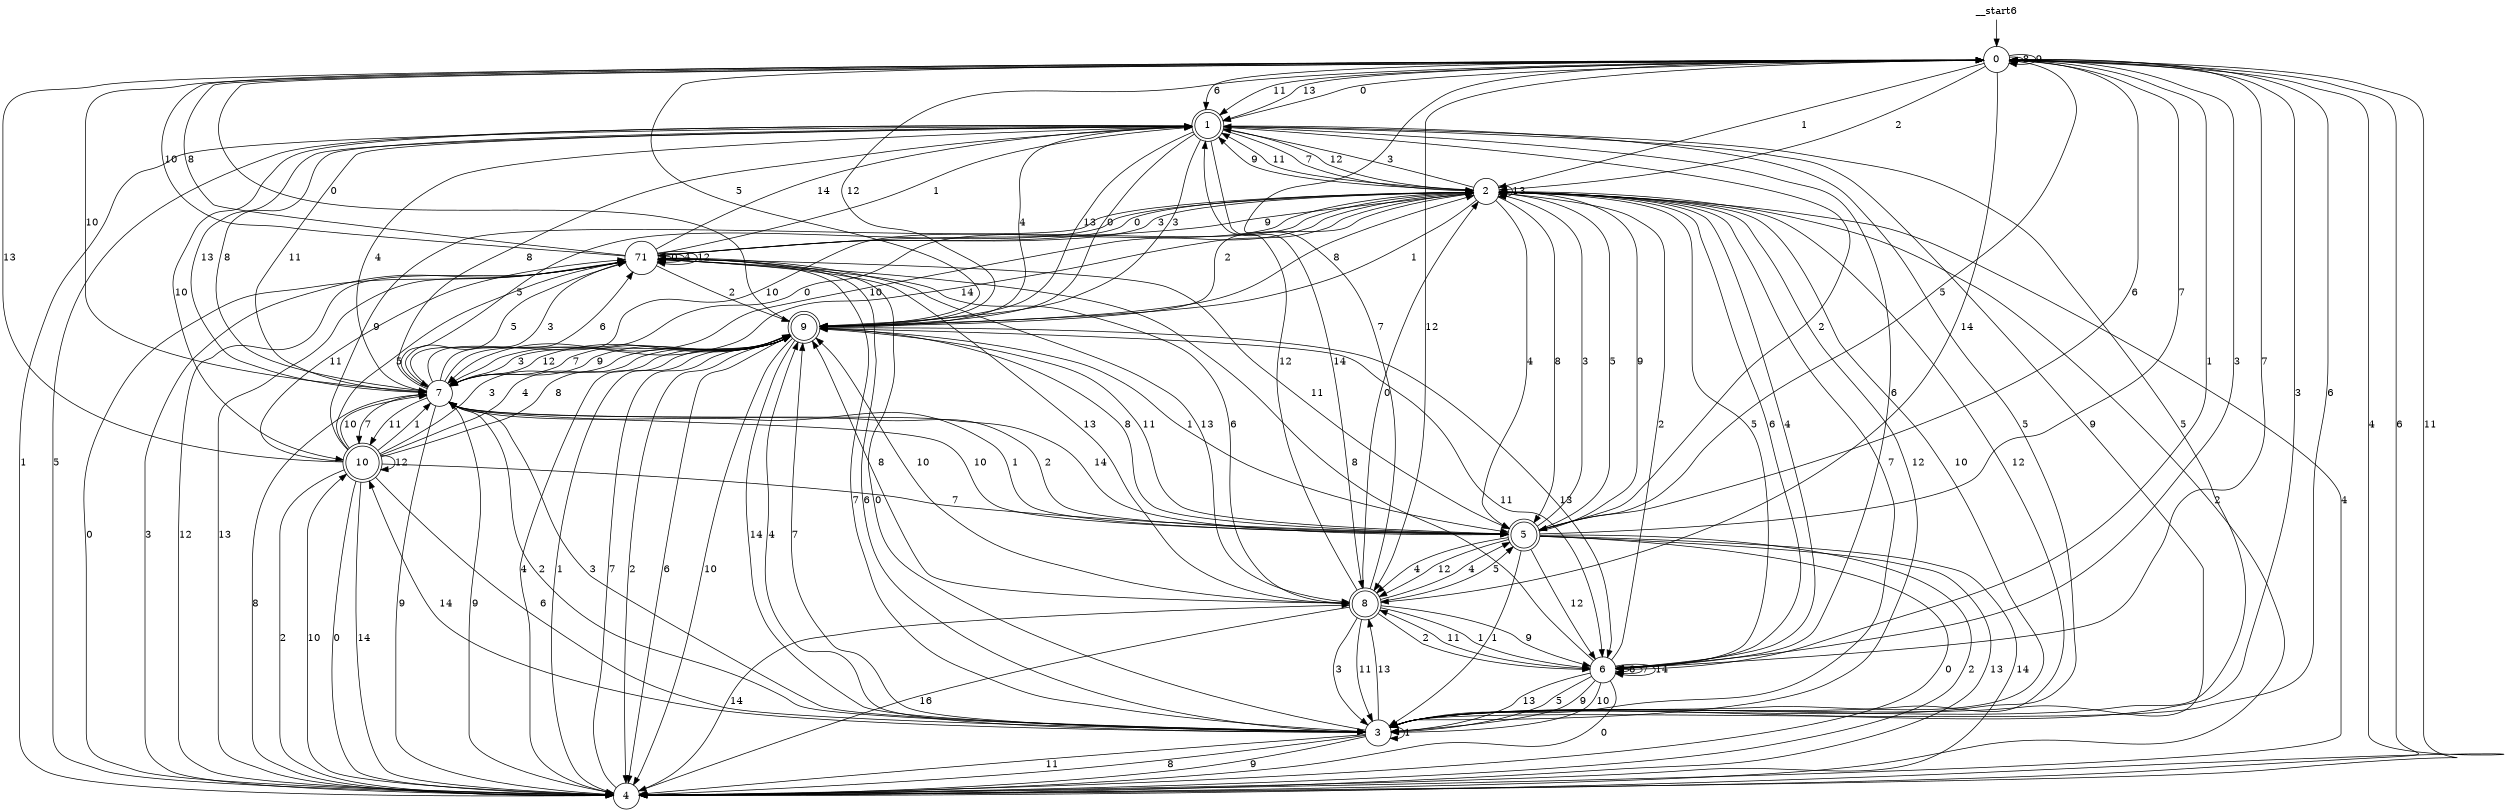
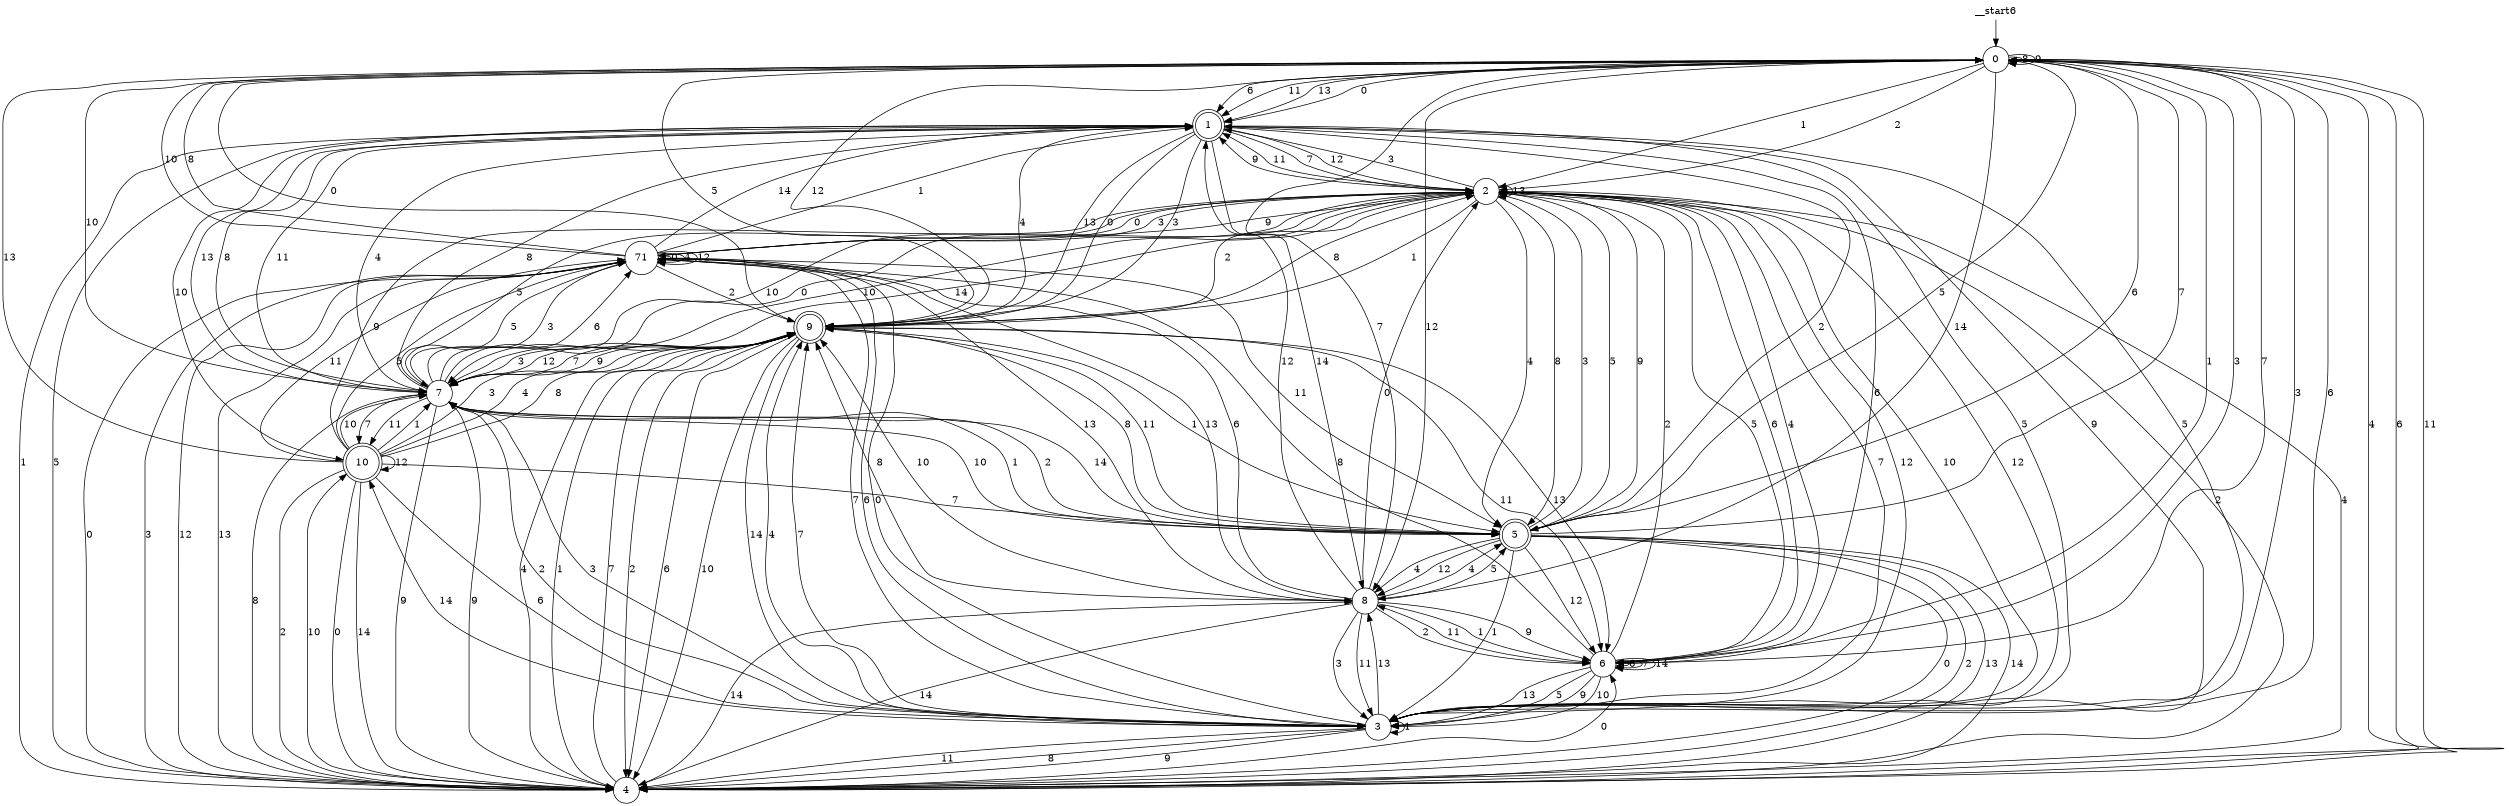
node "8": shape doublecircle -> circle
edge "8" -> "4": label "16" -> "14"
edge "6" -> "4": reversed
